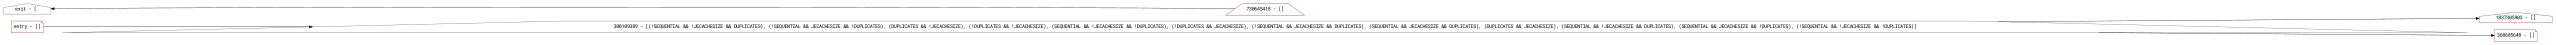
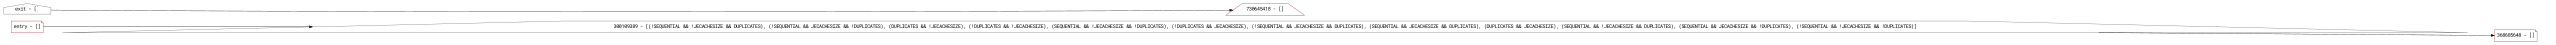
edge "730645418 - []" -> "exit - []": reversed
node "1837305903 - []": removed
